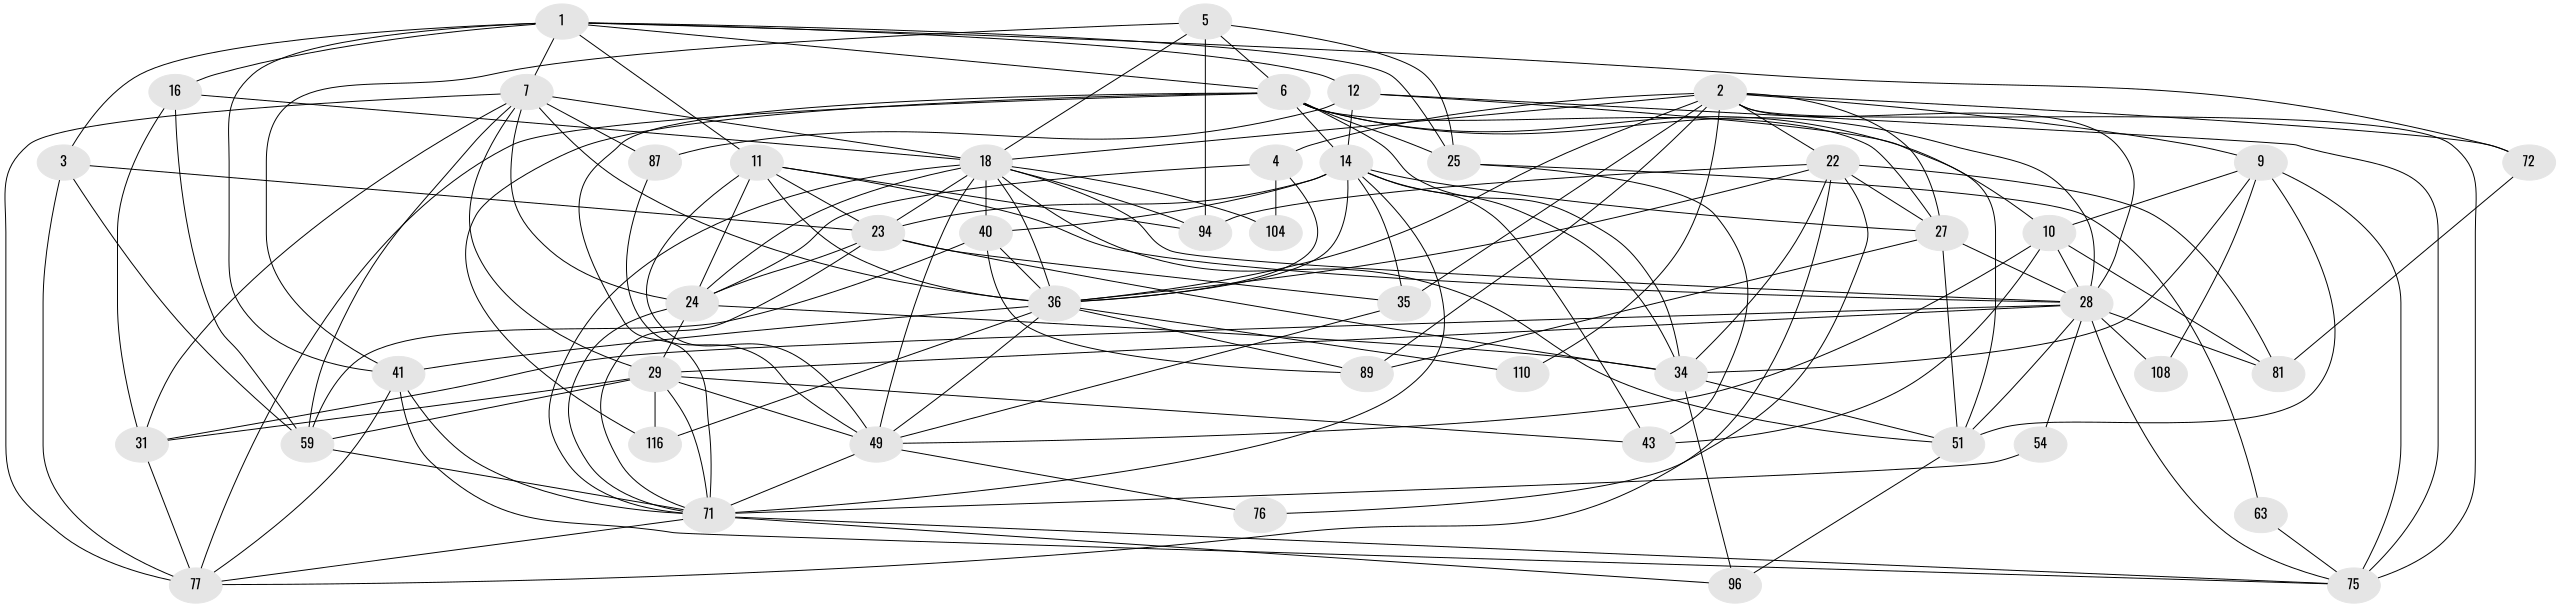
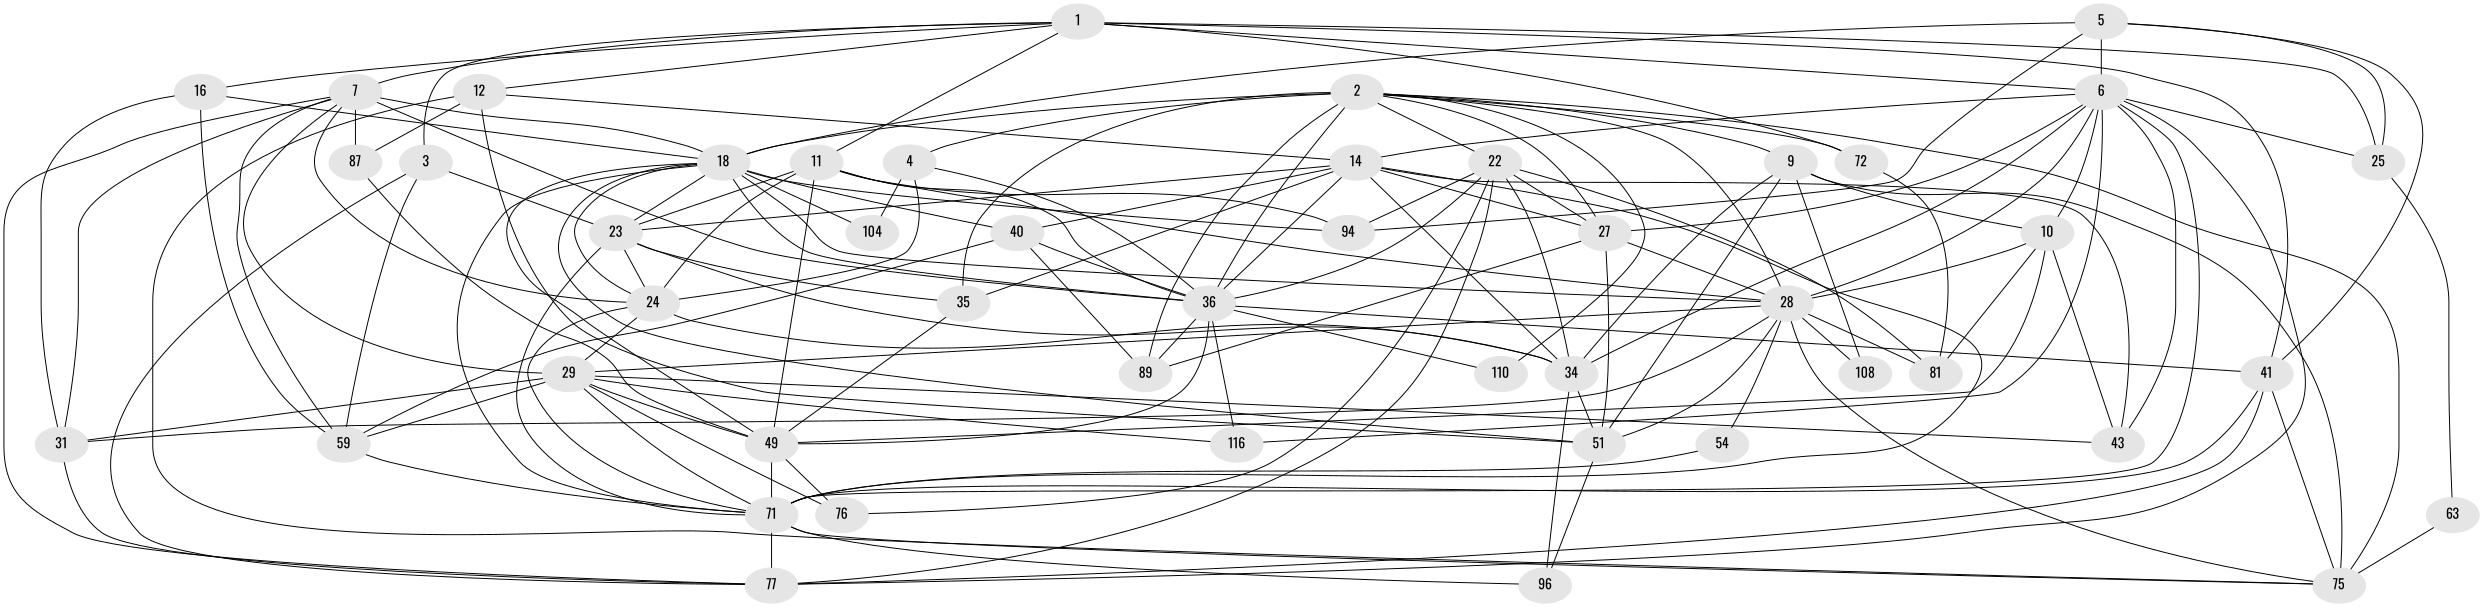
edge "25" -- "43": now "6" -- "43"
edge "29" -- "76": added
